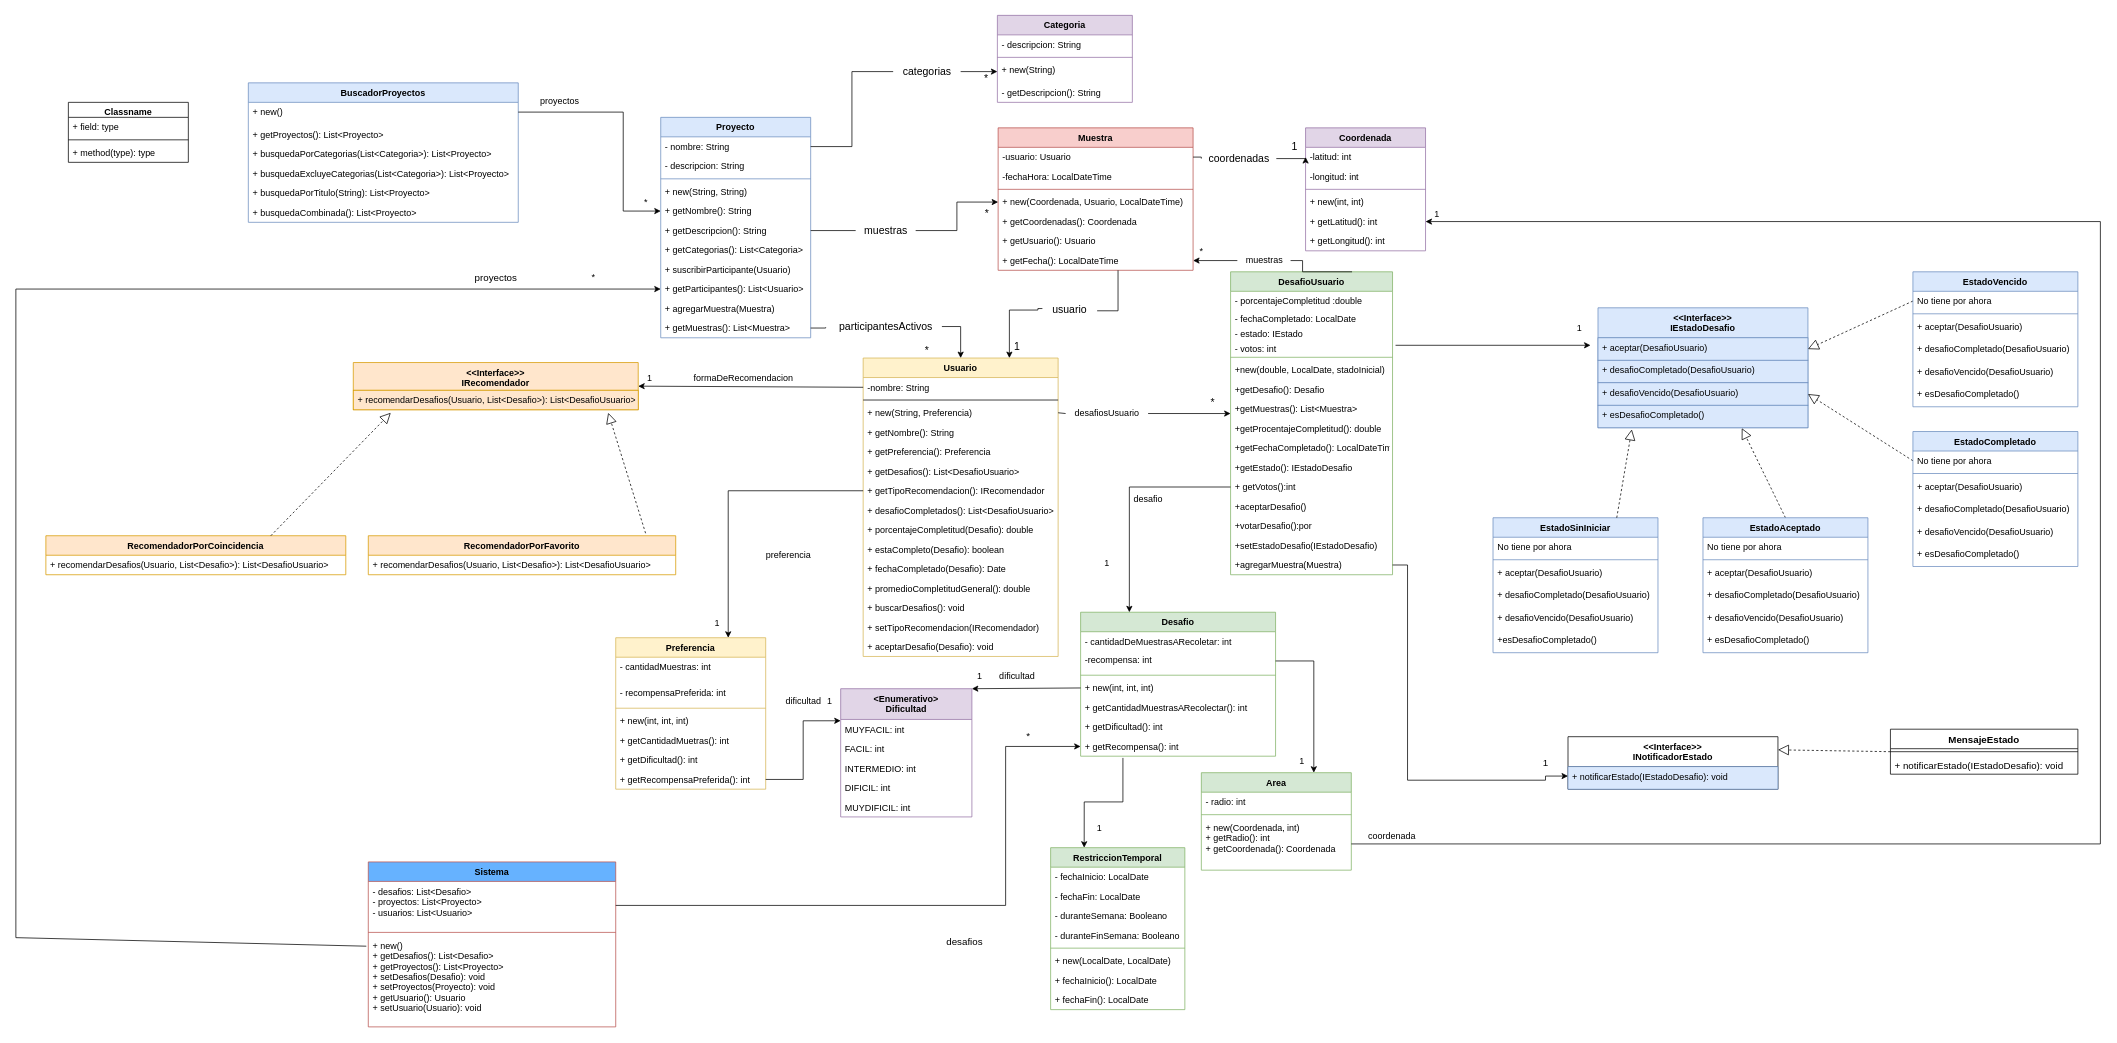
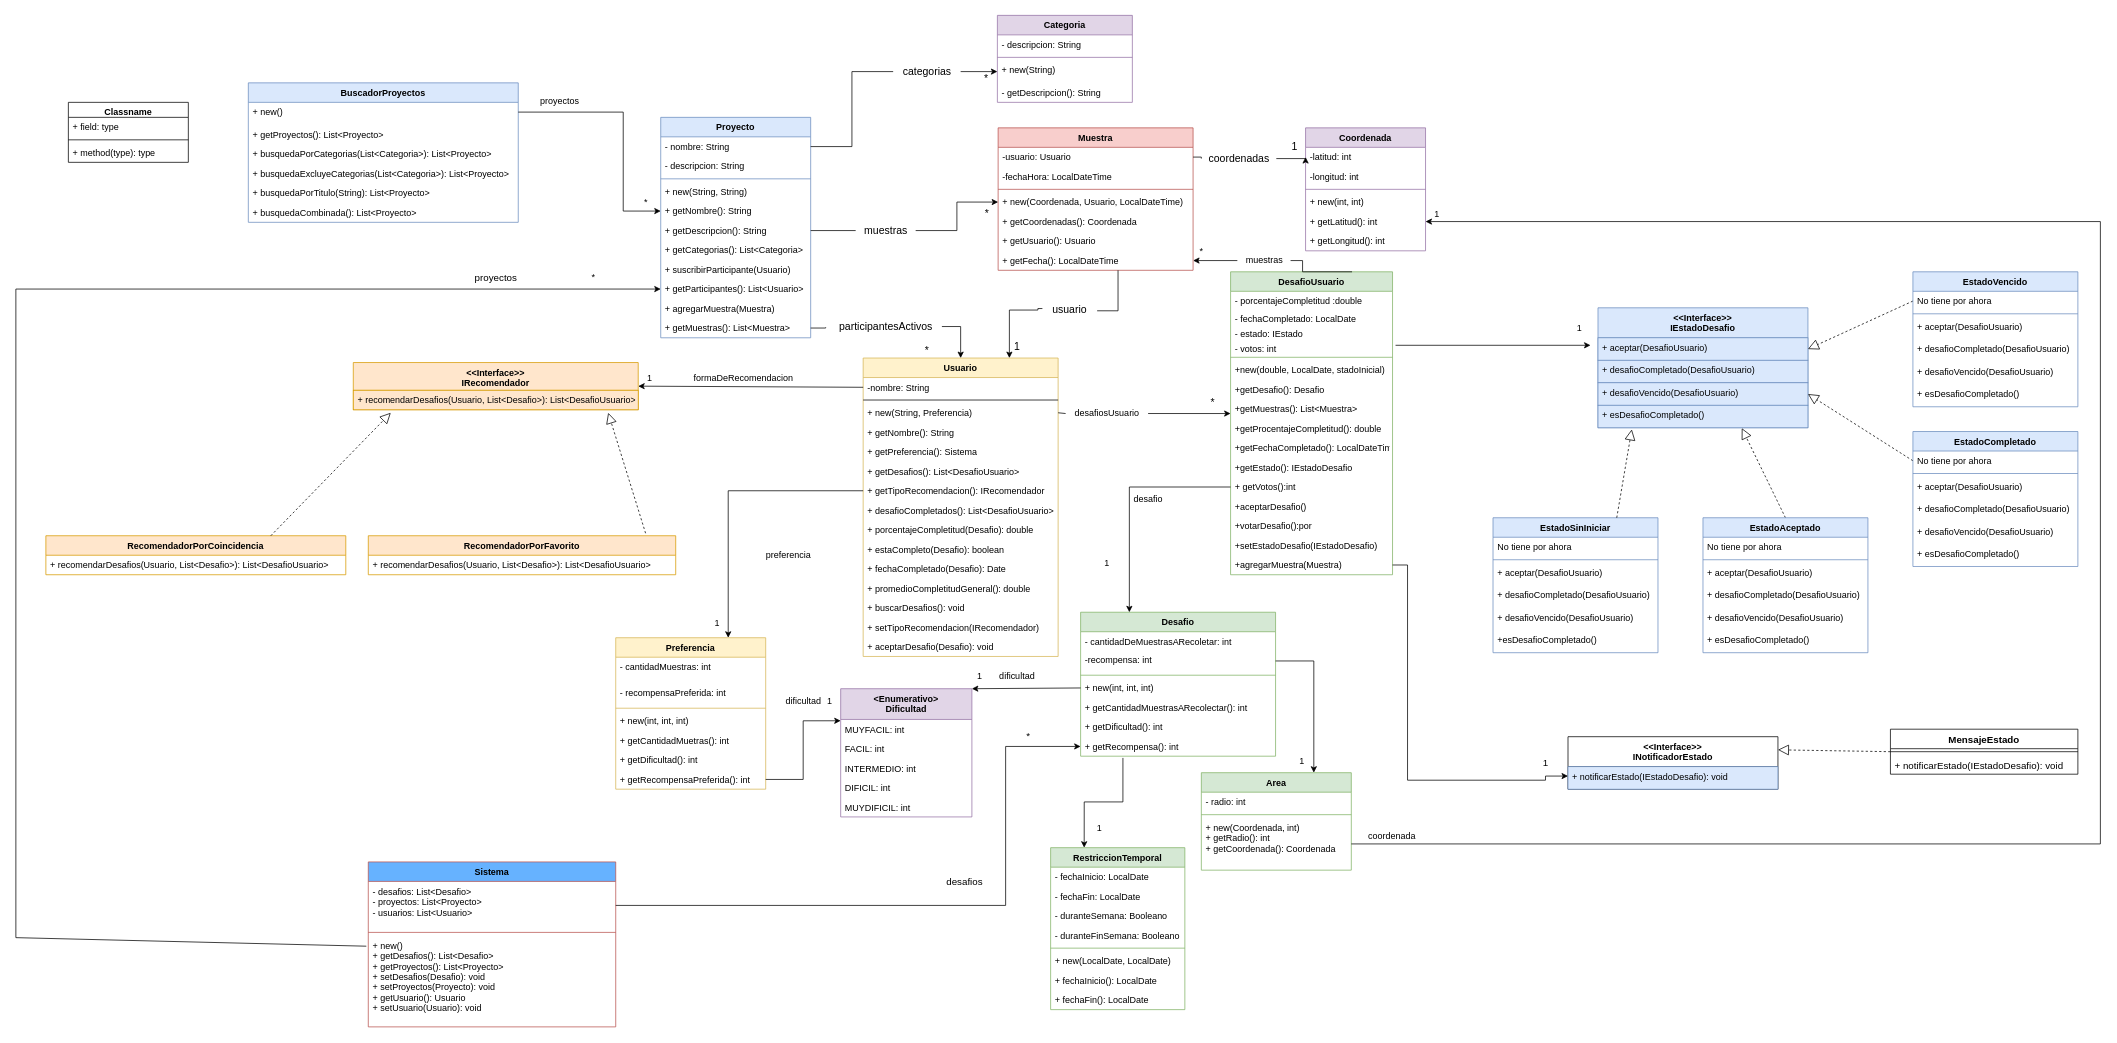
node "+ getPreferencia(): Preferencia": label "+ getPreferencia(): Preferencia" -> "+ getPreferencia(): Sistema"
node "desafios": moved (964, 942) -> (964, 882)
